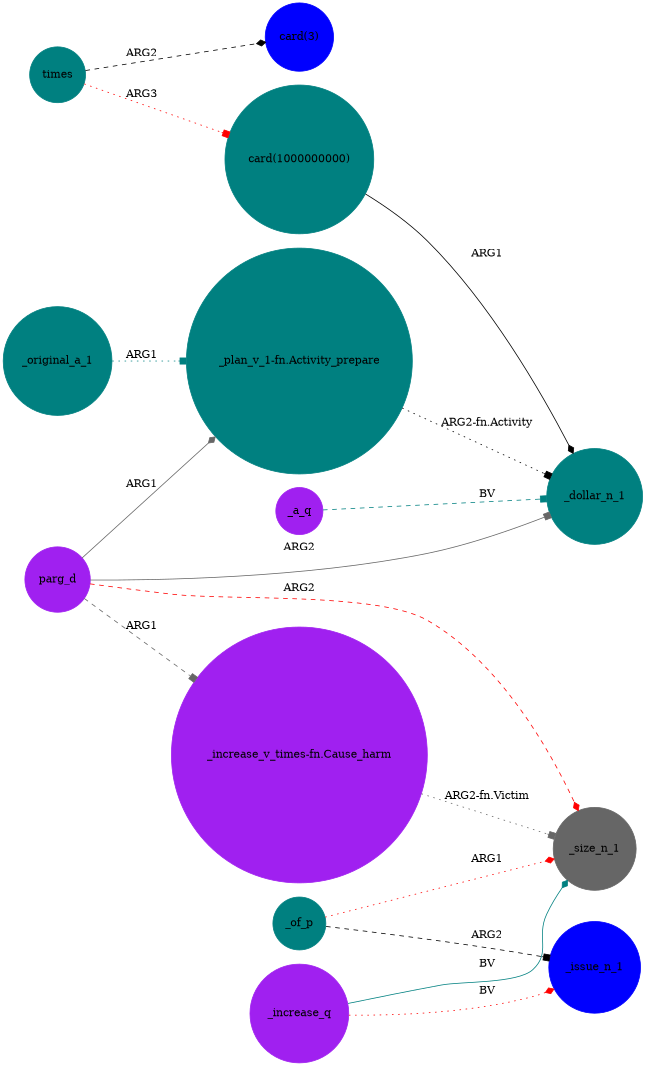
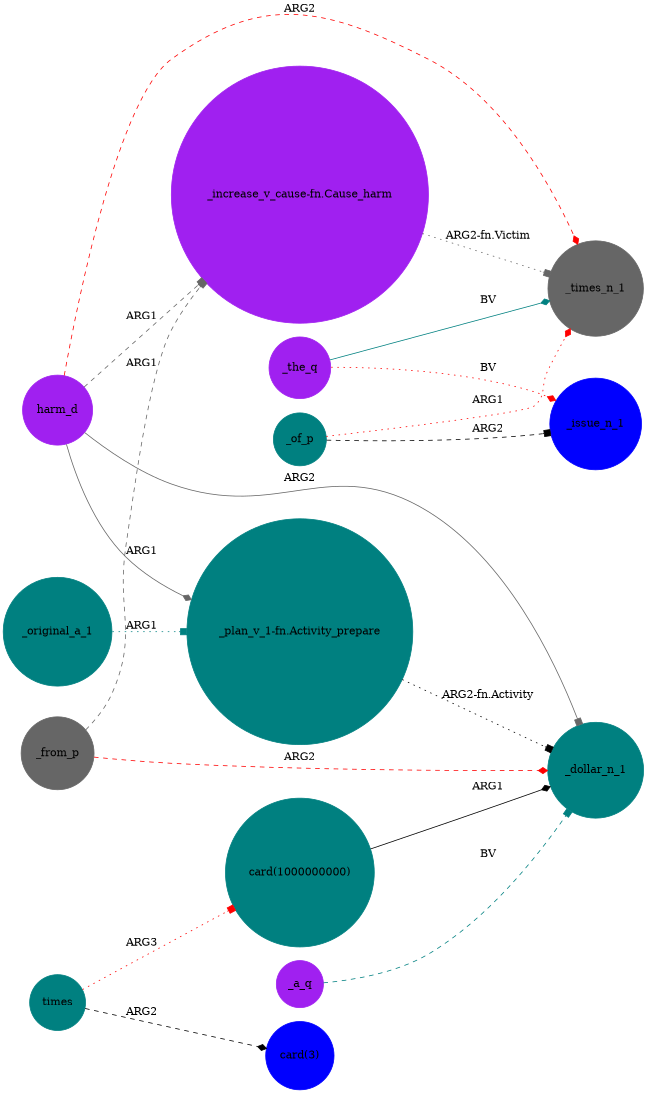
node "parg_d": label "parg_d" -> "harm_d"
node "_from_p": added
node "_increase_v_times-fn.Cause_harm": label "_increase_v_times-fn.Cause_harm" -> "_increase_v_cause-fn.Cause_harm"
node "_size_n_1": label "_size_n_1" -> "_times_n_1"
node "_increase_q": label "_increase_q" -> "_the_q"
